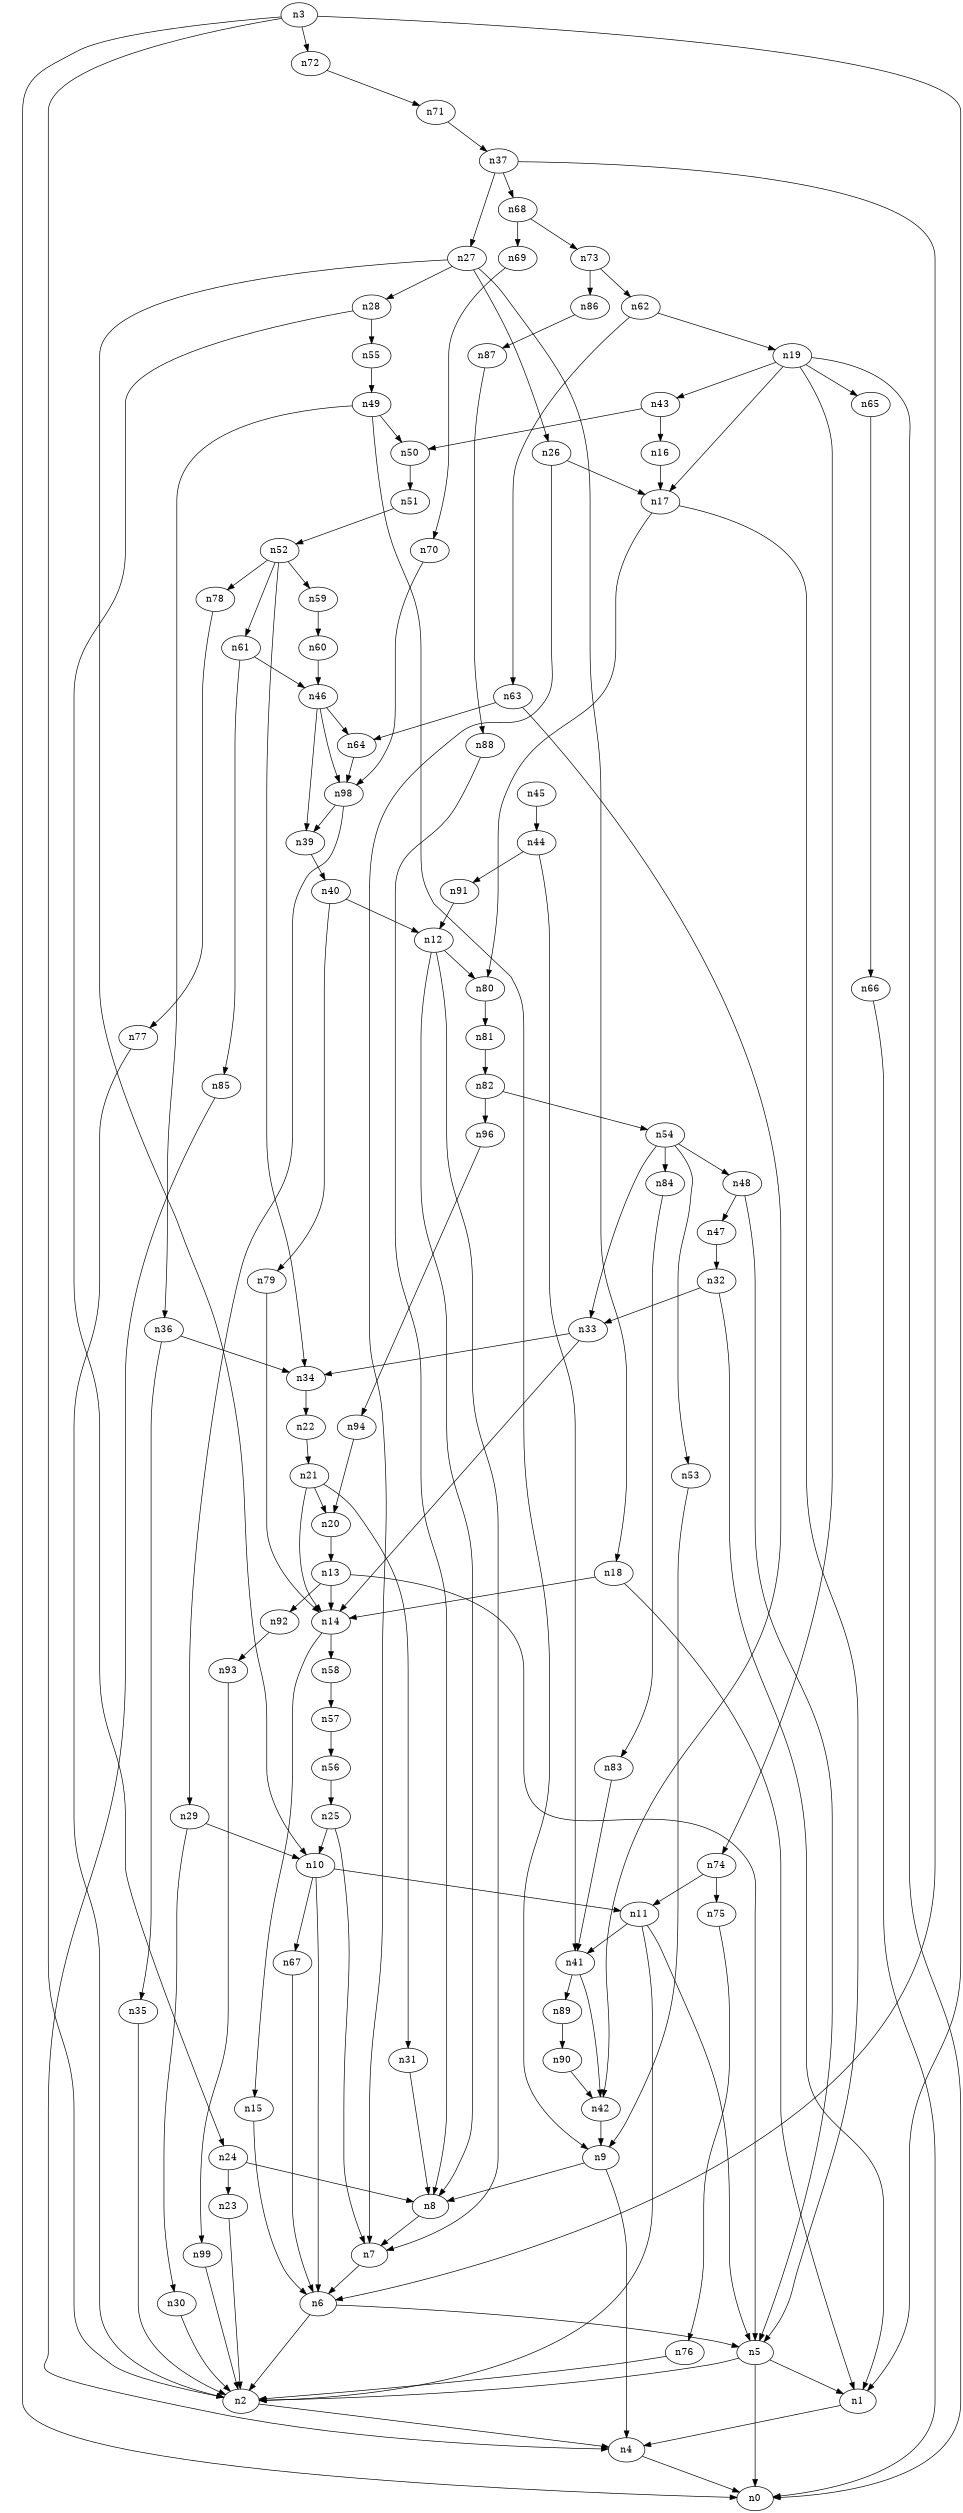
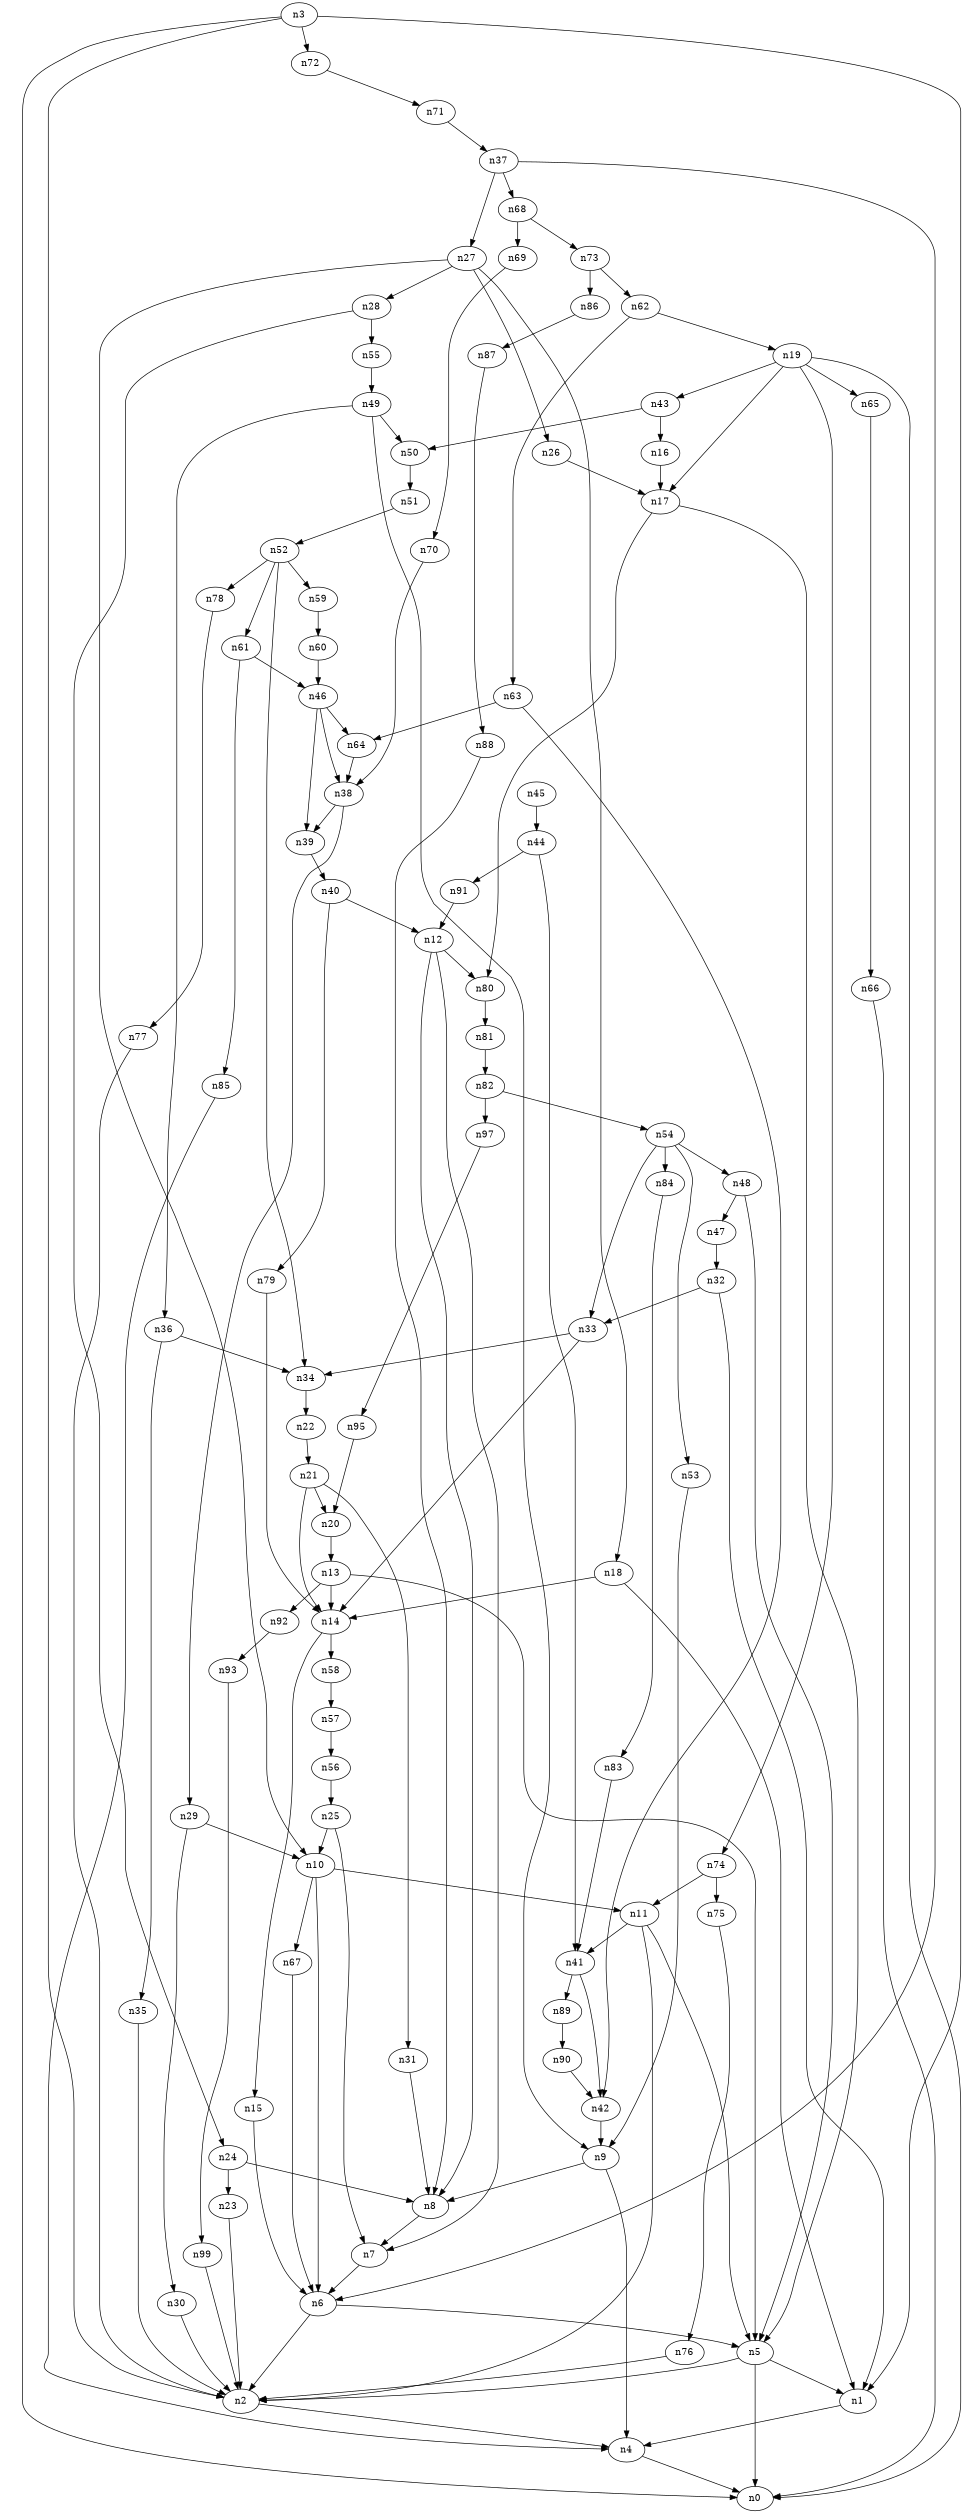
node "n98": label "n98" -> "n38"
node "n96": label "n96" -> "n97"
edge "n26" -> "n7": removed
node "n94": label "n94" -> "n95"
